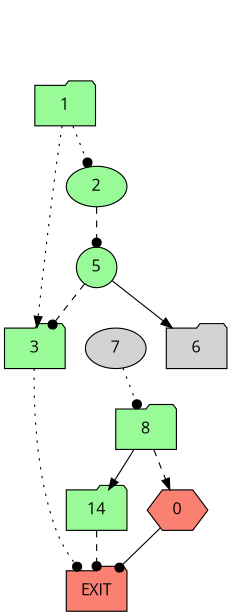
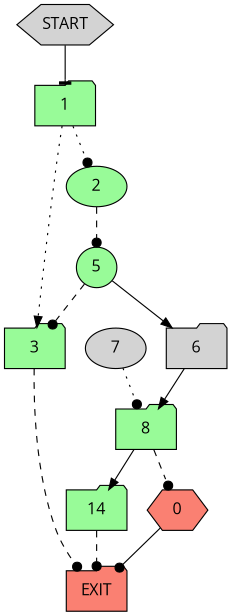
node "START": added
edge "6" -> "8": added
edge "8" -> "0": arrowhead normal -> dot
edge "3" -> "EXIT": style dotted -> dashed
